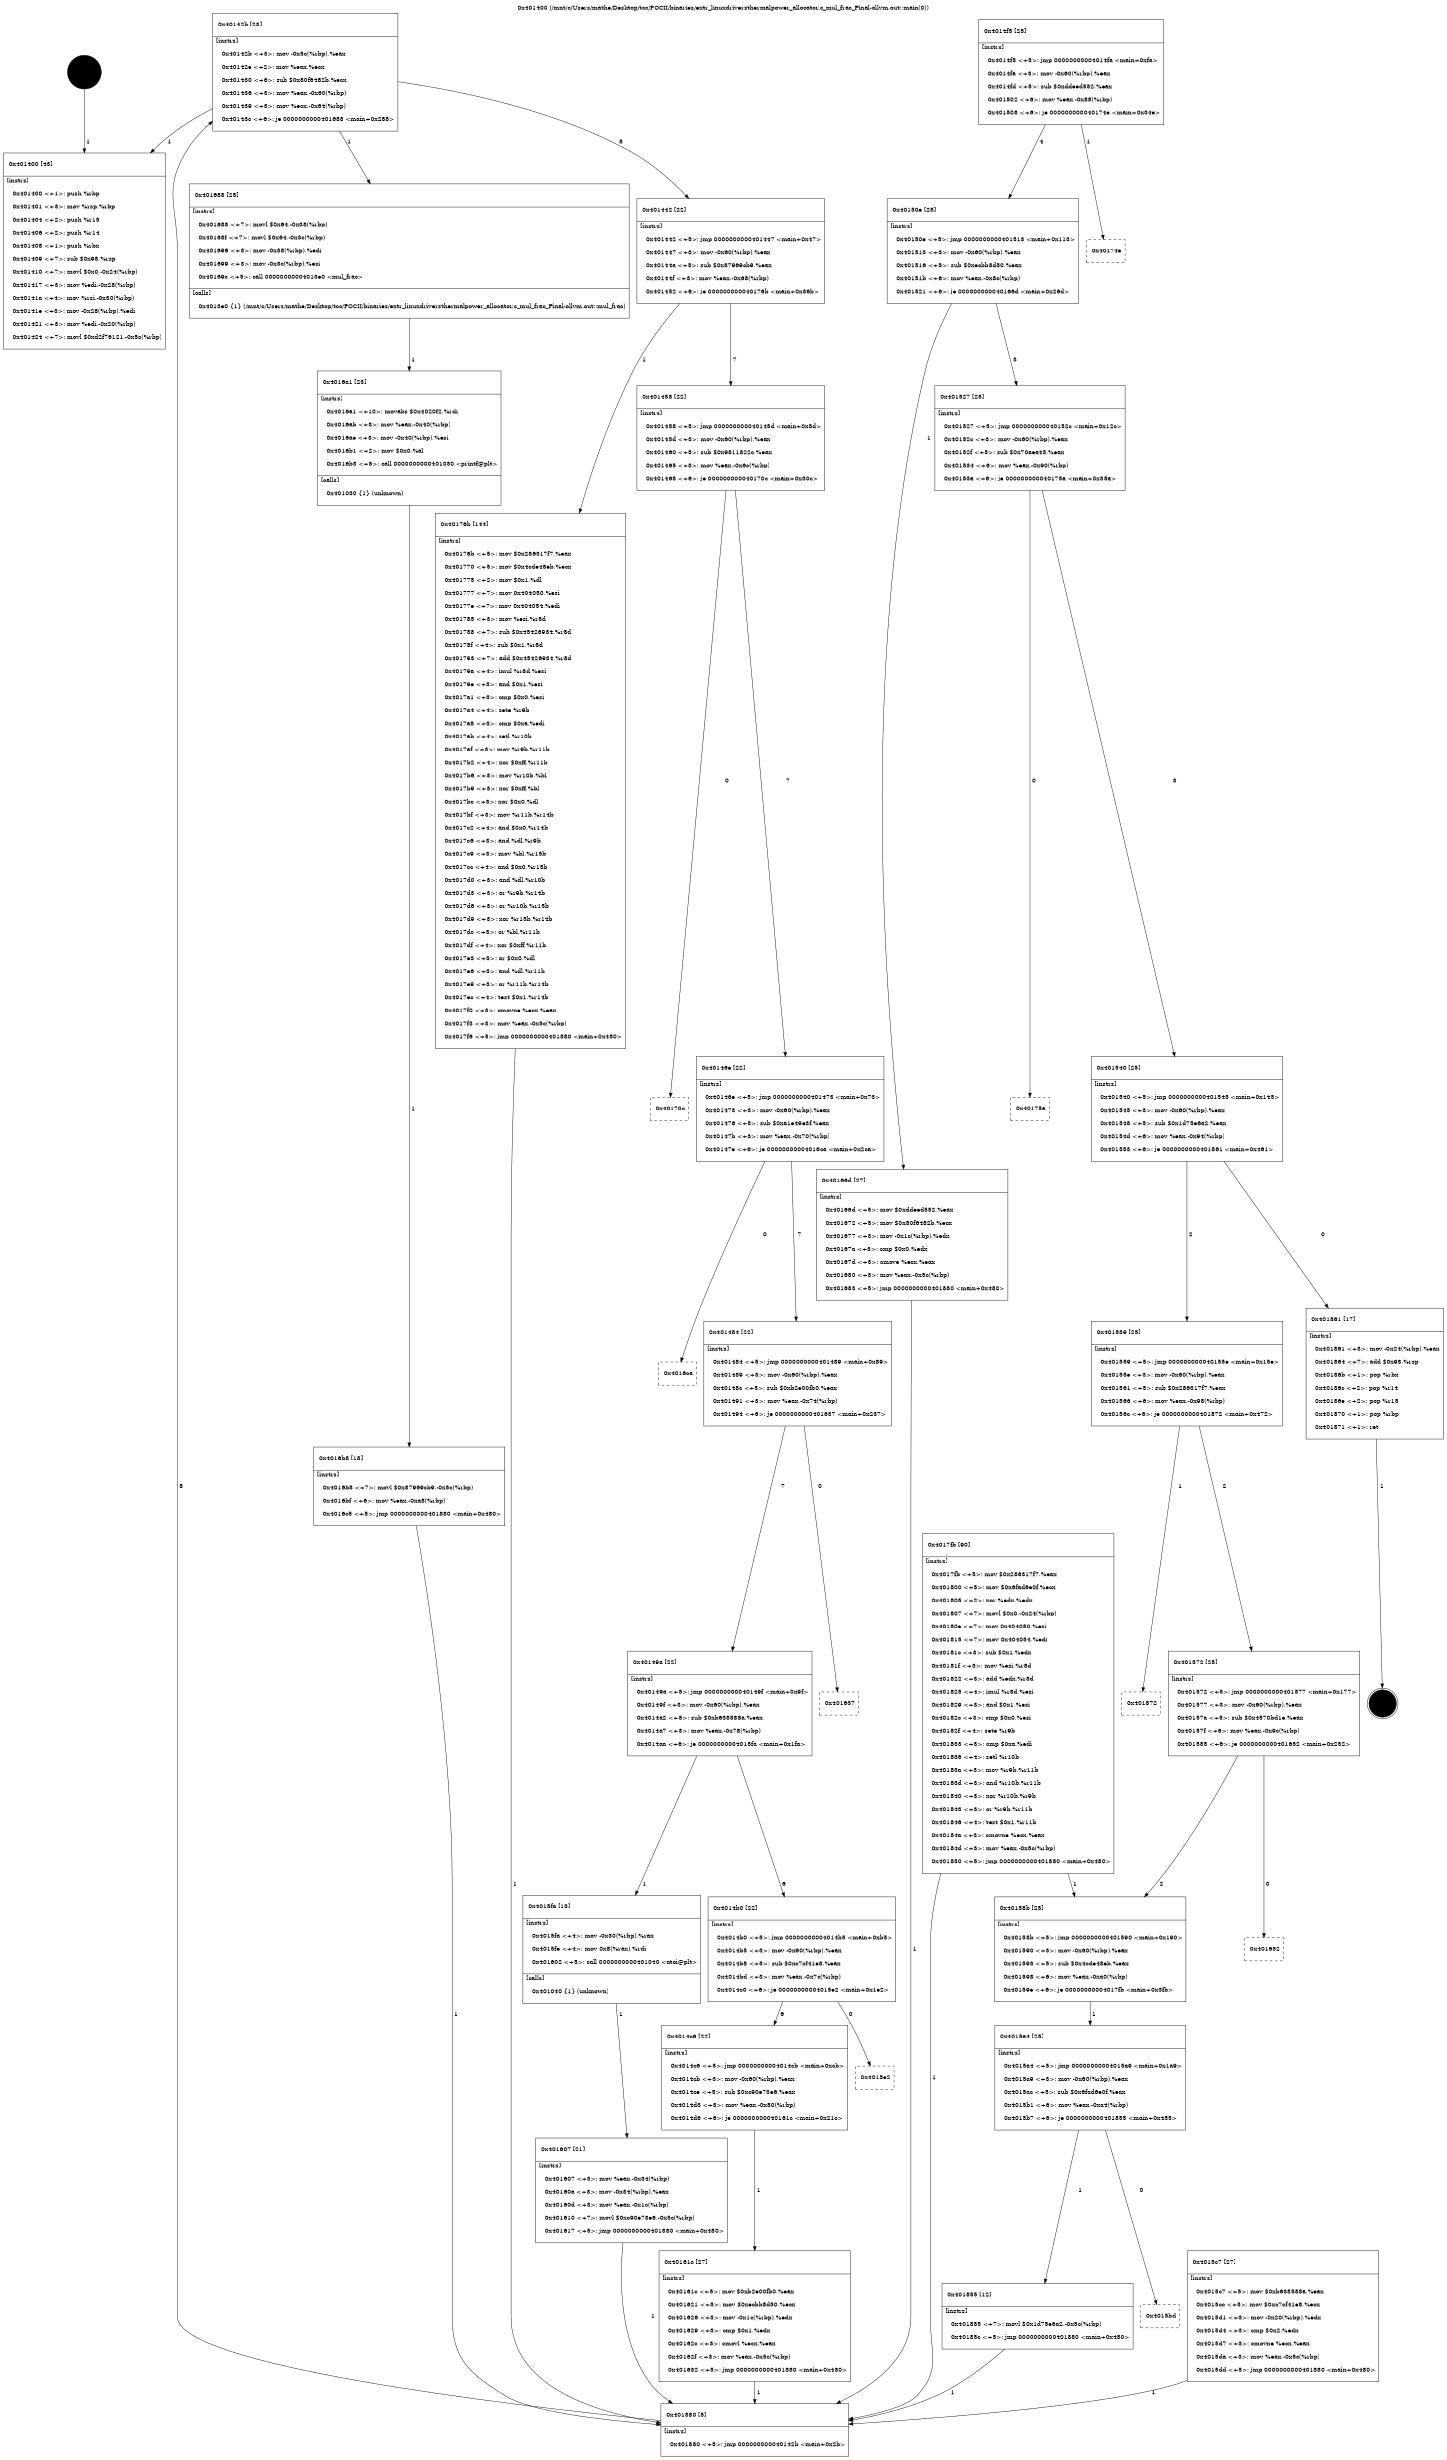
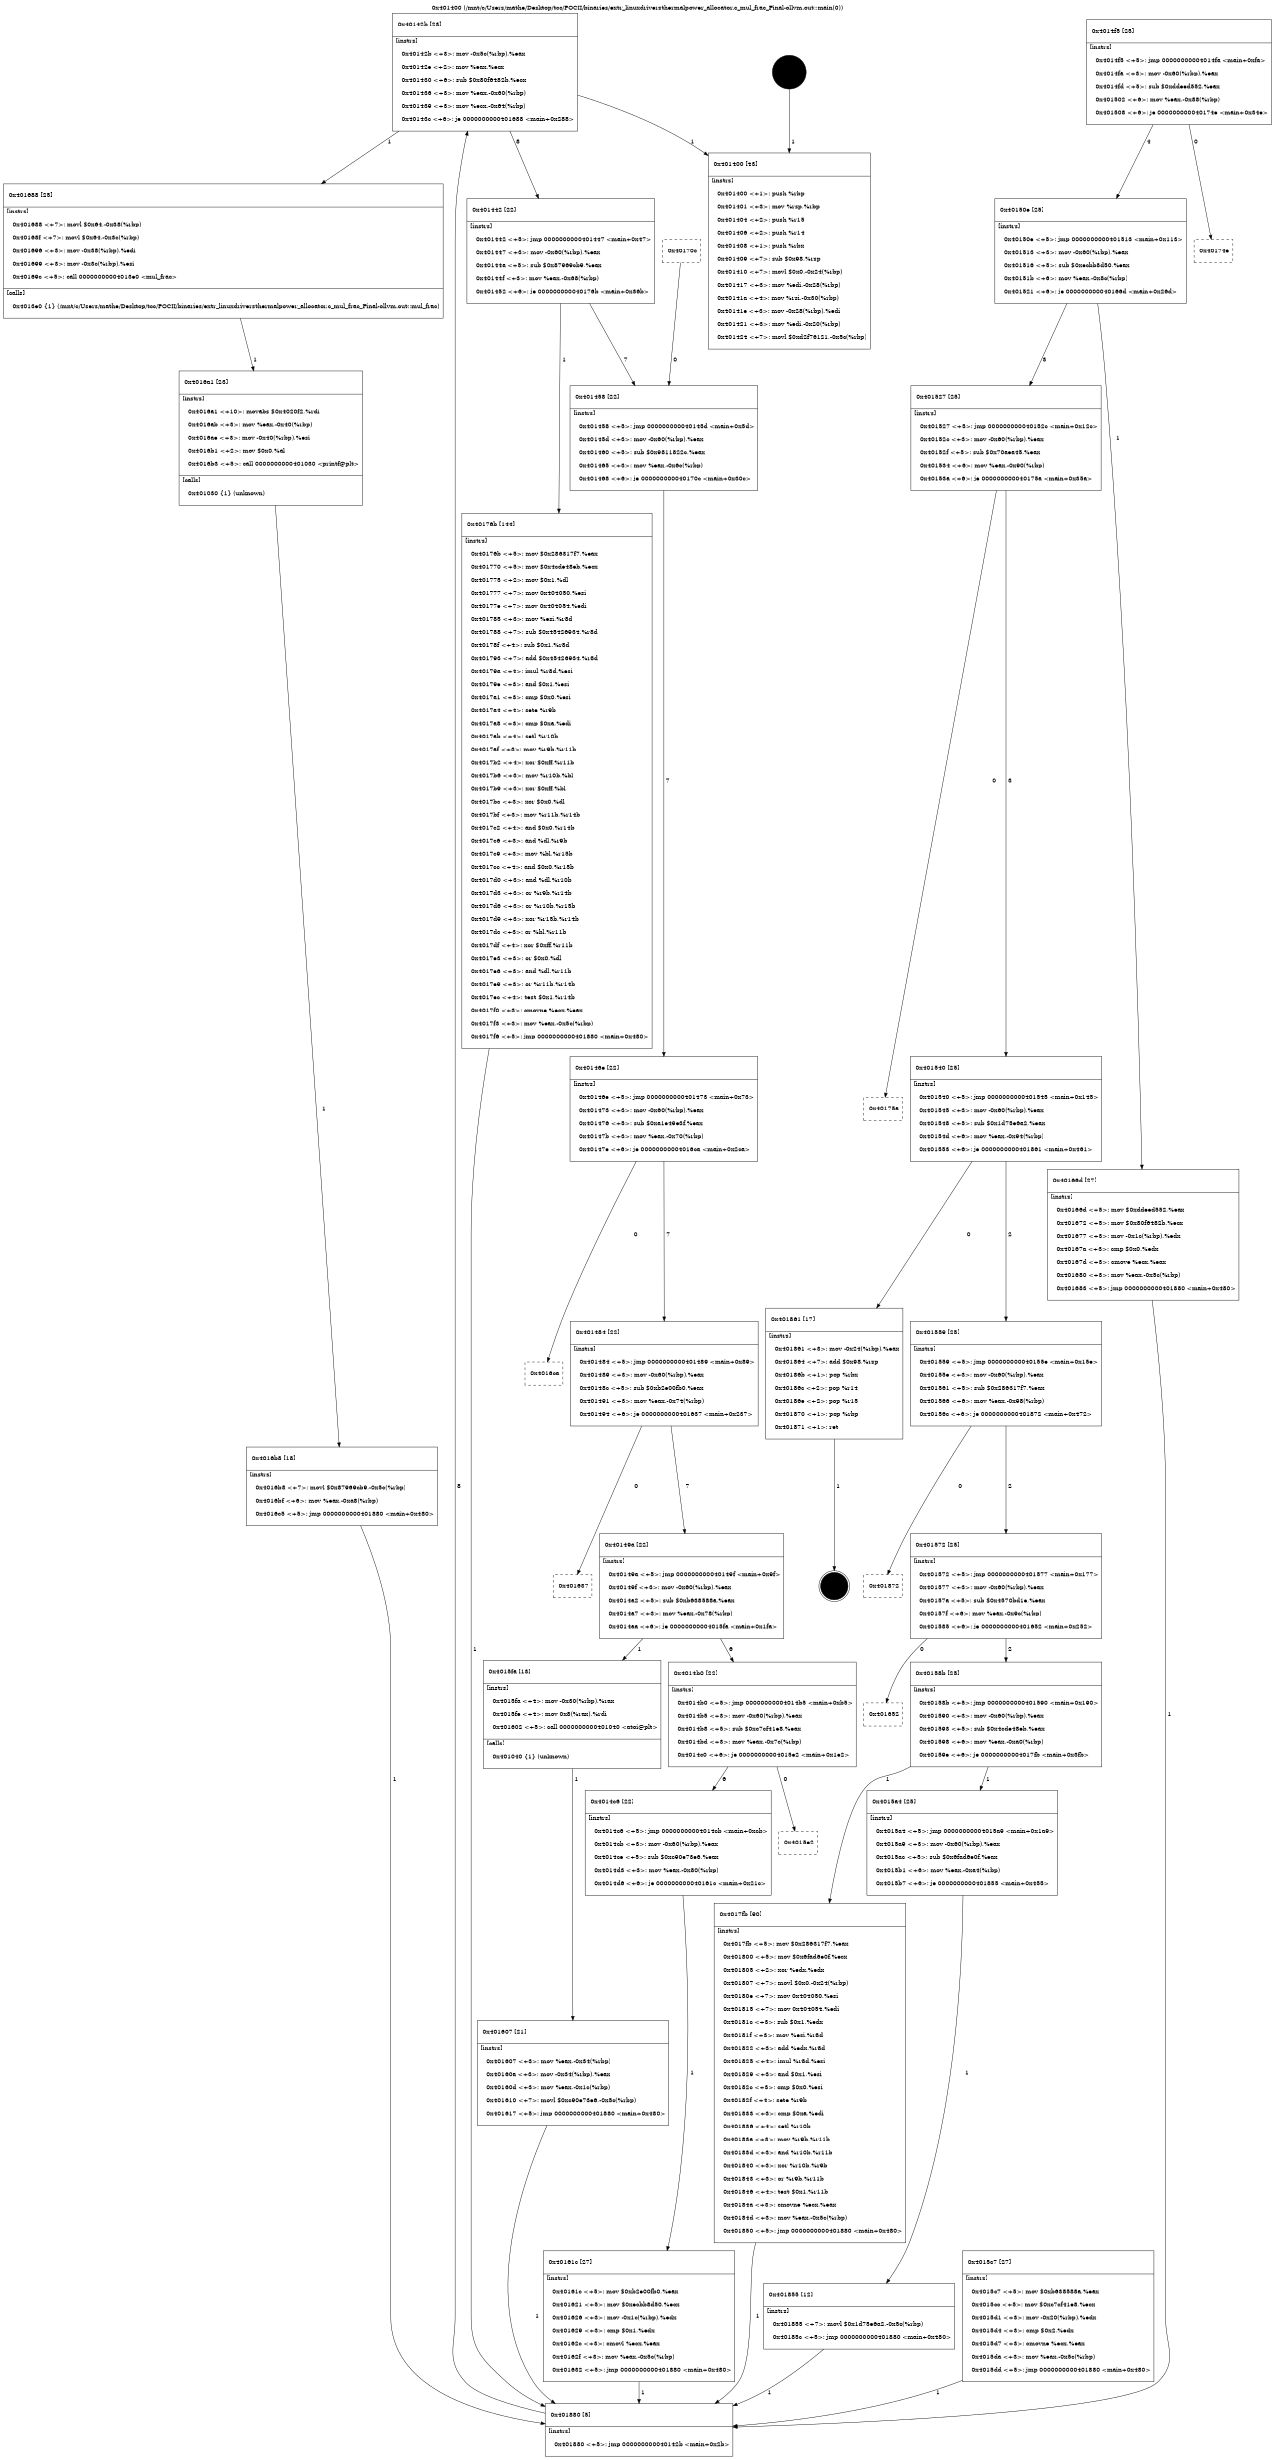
edge "0x4014f5 [25]" -> "0x40174e": label " 1" -> " 0"
edge "0x401458 [22]" -> "0x40170c": reversed
edge "0x401559 [25]" -> "0x401872": label " 1" -> " 0"
edge "0x4017fb [90]" -> "0x40158b [25]": reversed
node "0x4015bd": removed
